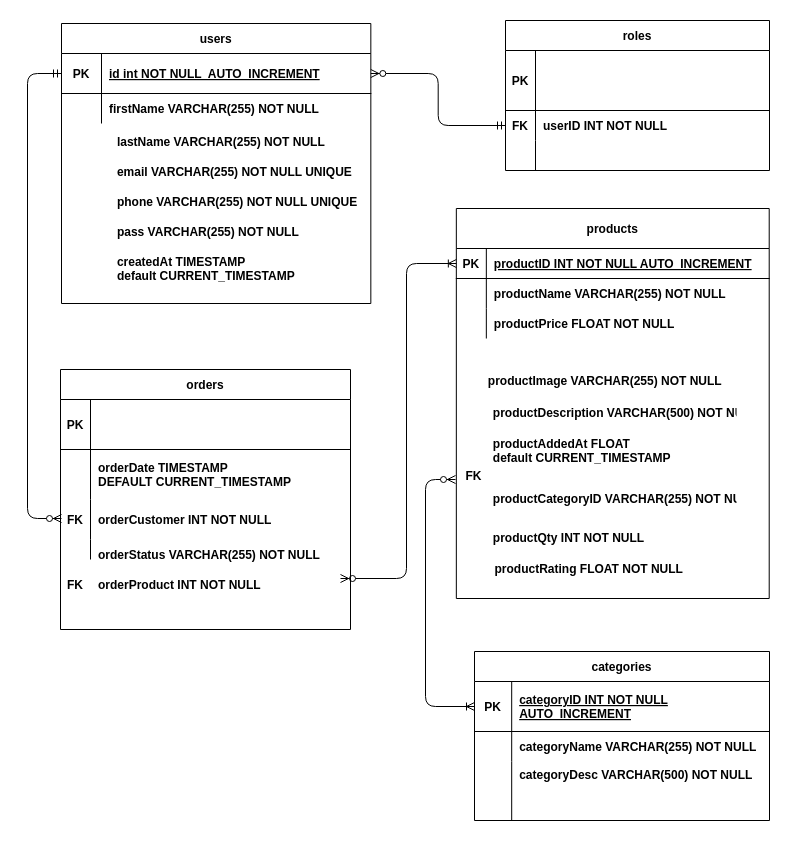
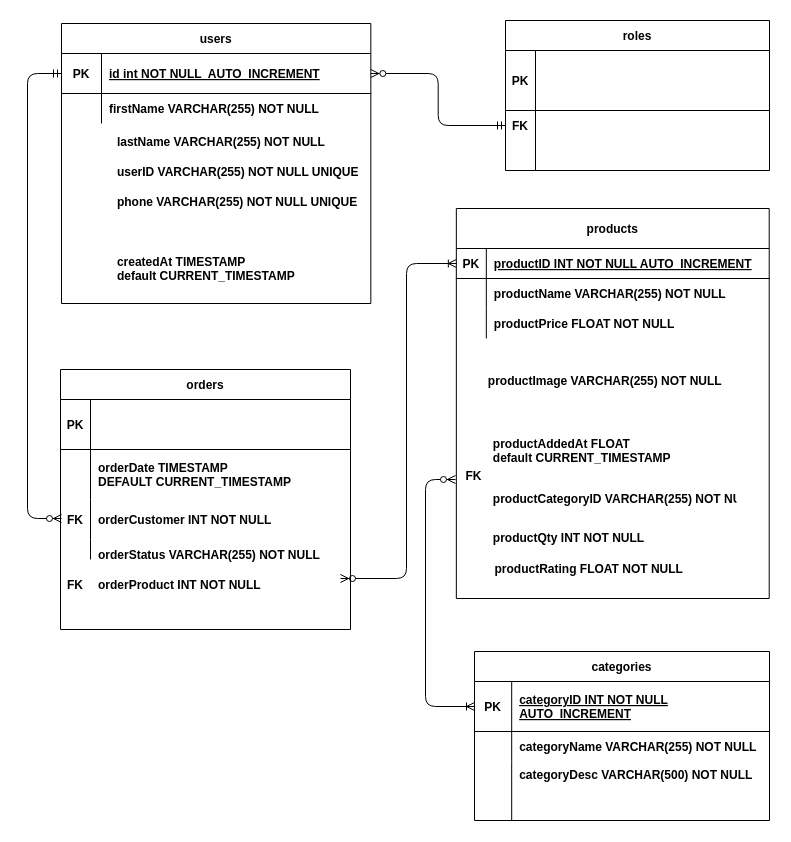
node "userID INT NOT NULL": removed
node "email VARCHAR(255) NOT NULL UNIQUE": label "email VARCHAR(255) NOT NULL UNIQUE" -> "userID VARCHAR(255) NOT NULL UNIQUE"
node "pass VARCHAR(255) NOT NULL": removed
node "productDescription VARCHAR(500) NOT NULL": removed
